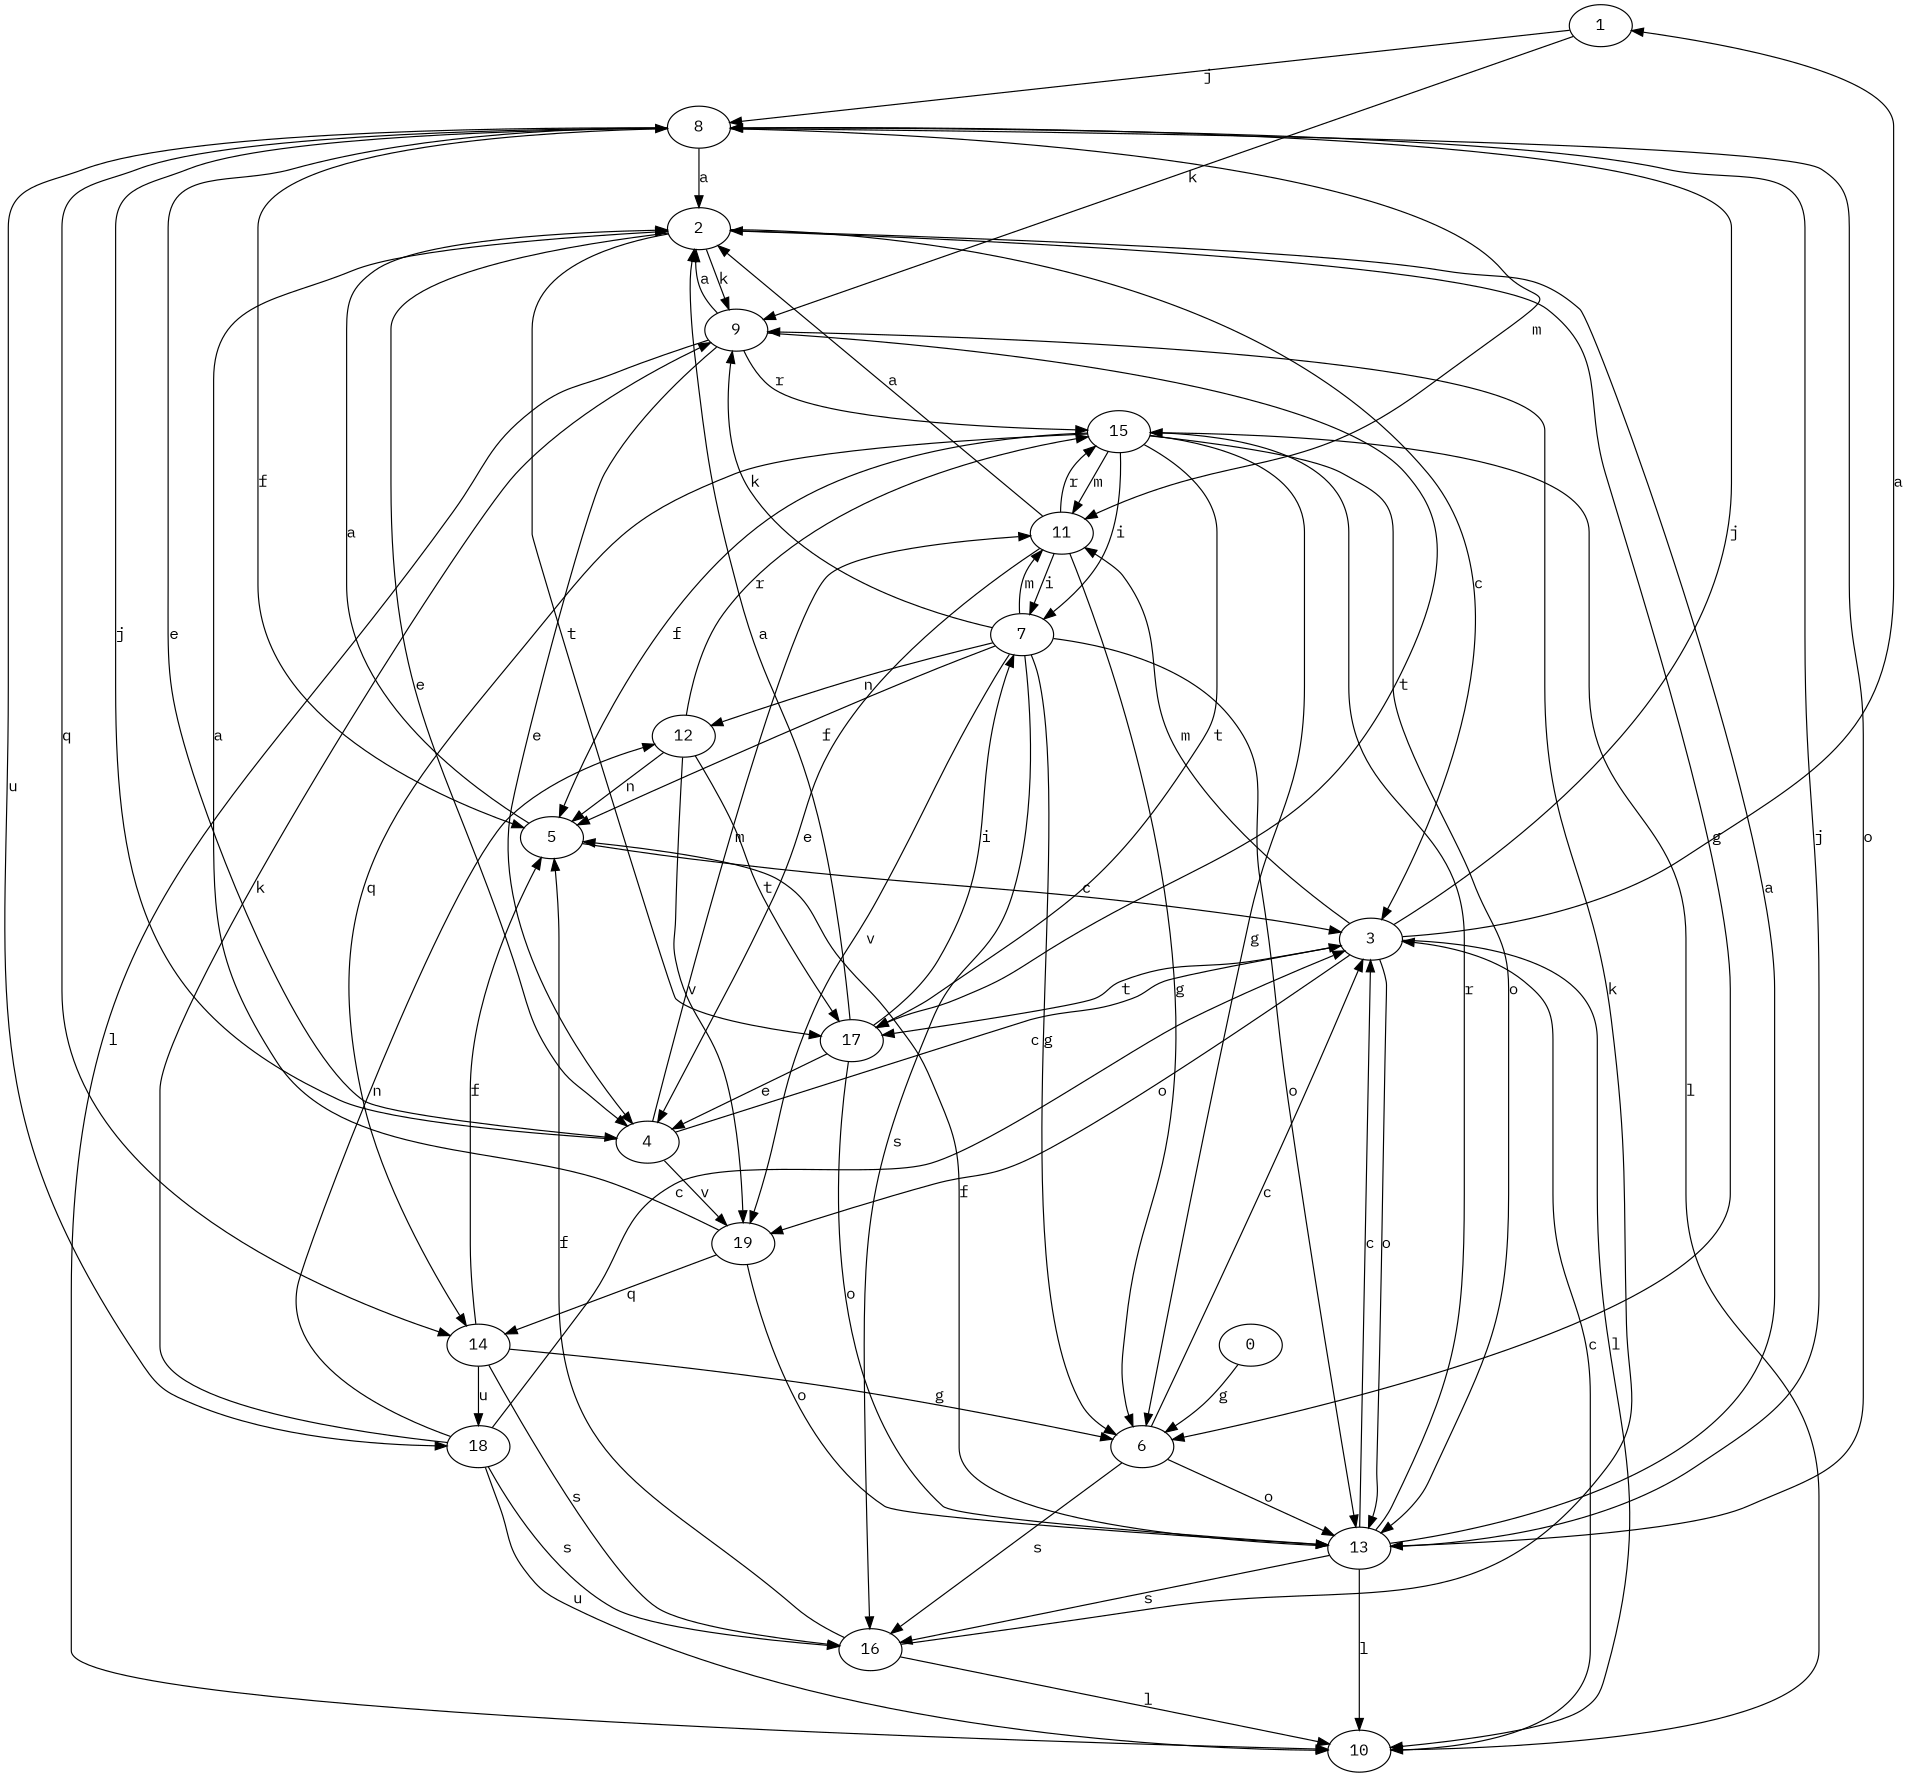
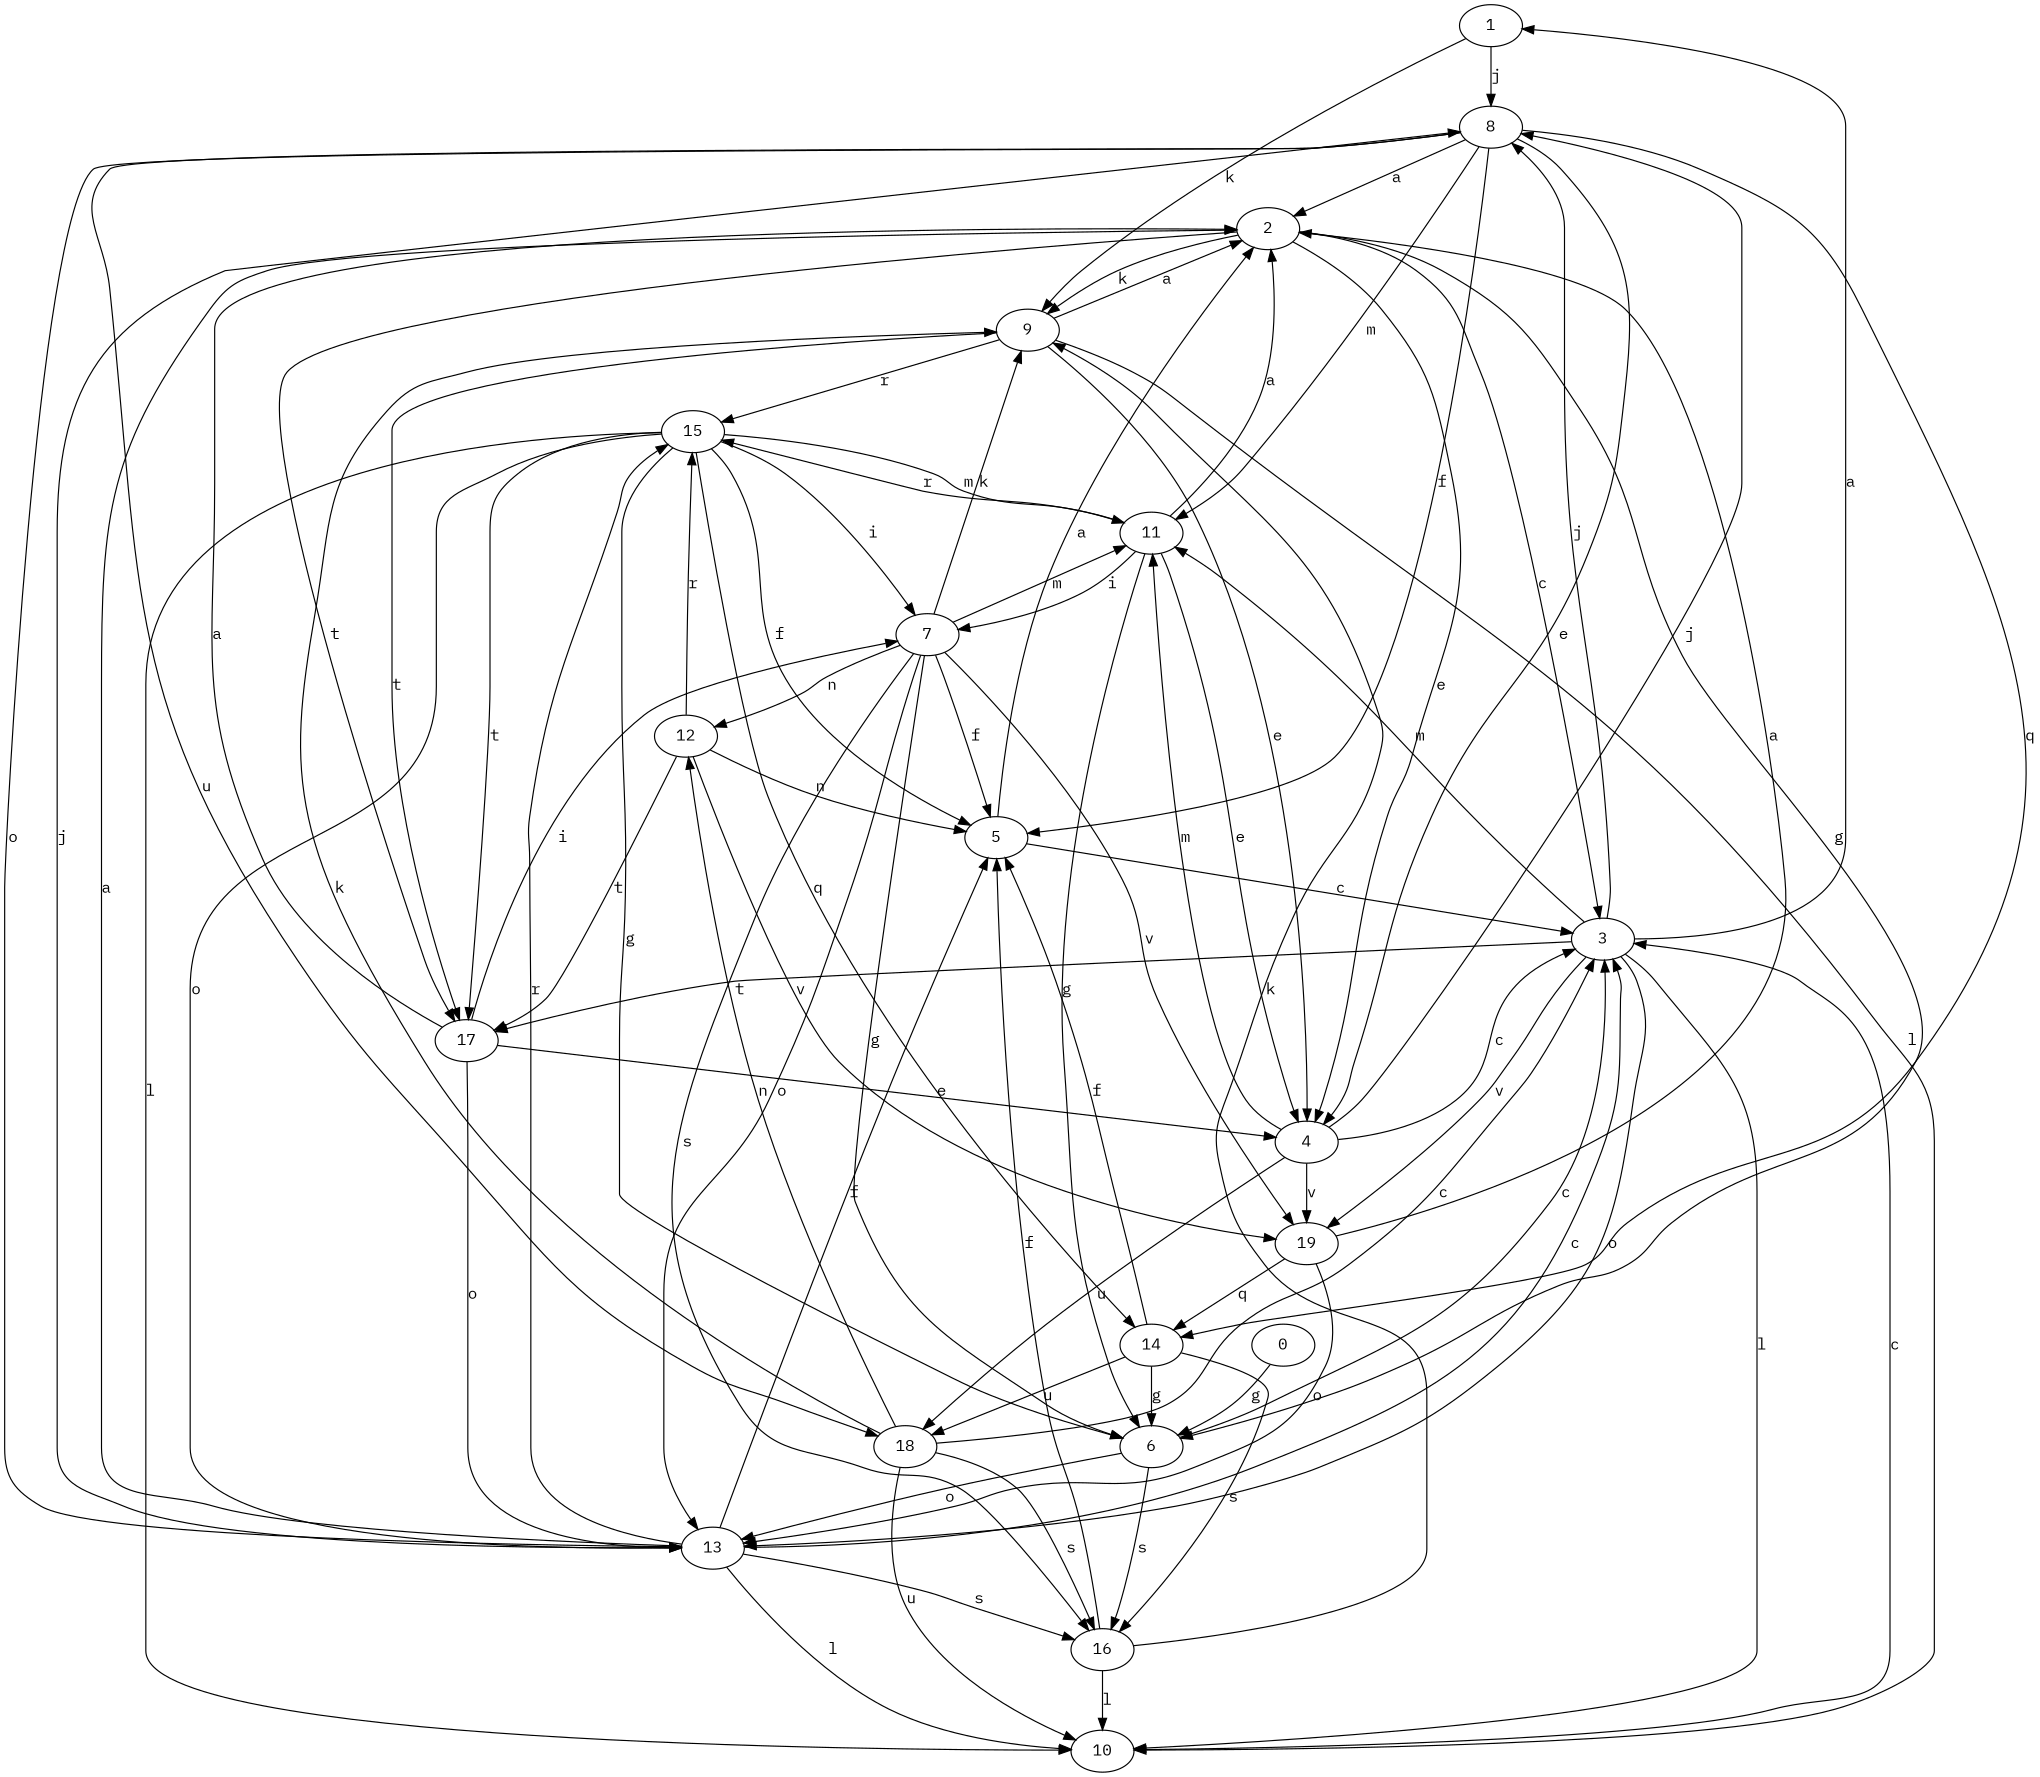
edge "3" -> "19": label "o" -> "v"
edge "4" -> "18": added, label "u"
